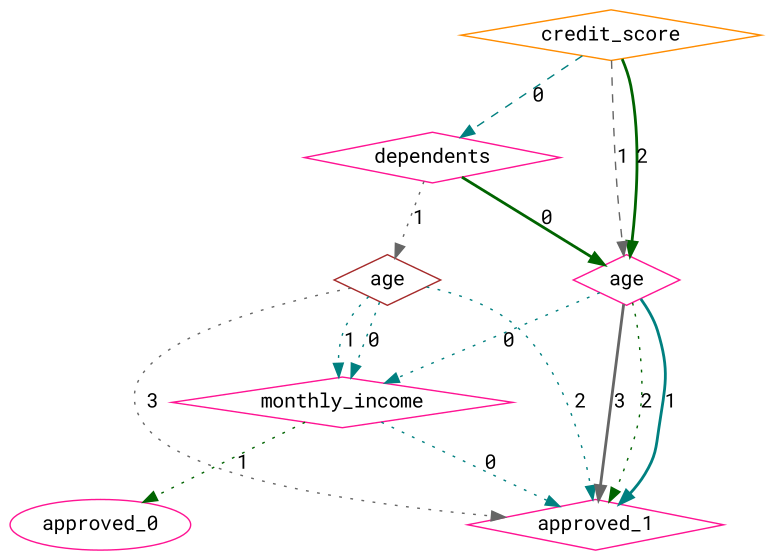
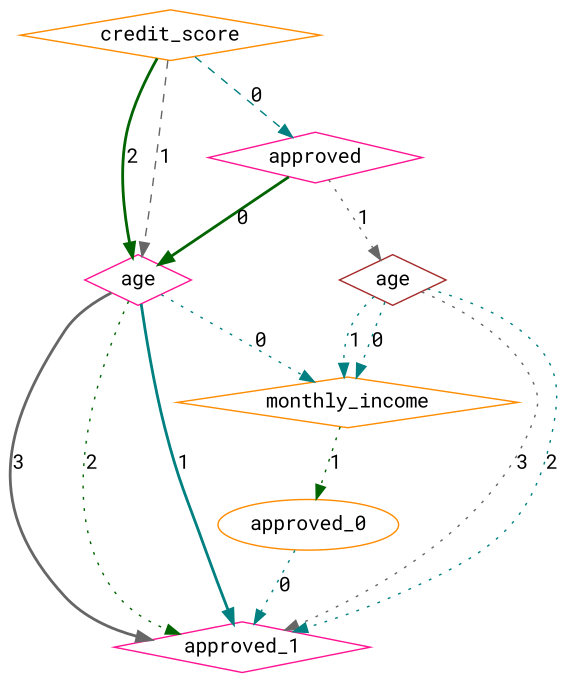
node "dependents": label "dependents" -> "approved"
node "monthly_income": color deeppink -> darkorange
edge "monthly_income" -> "approved_1": now "approved_0" -> "approved_1"
node "approved_0": color deeppink -> darkorange
